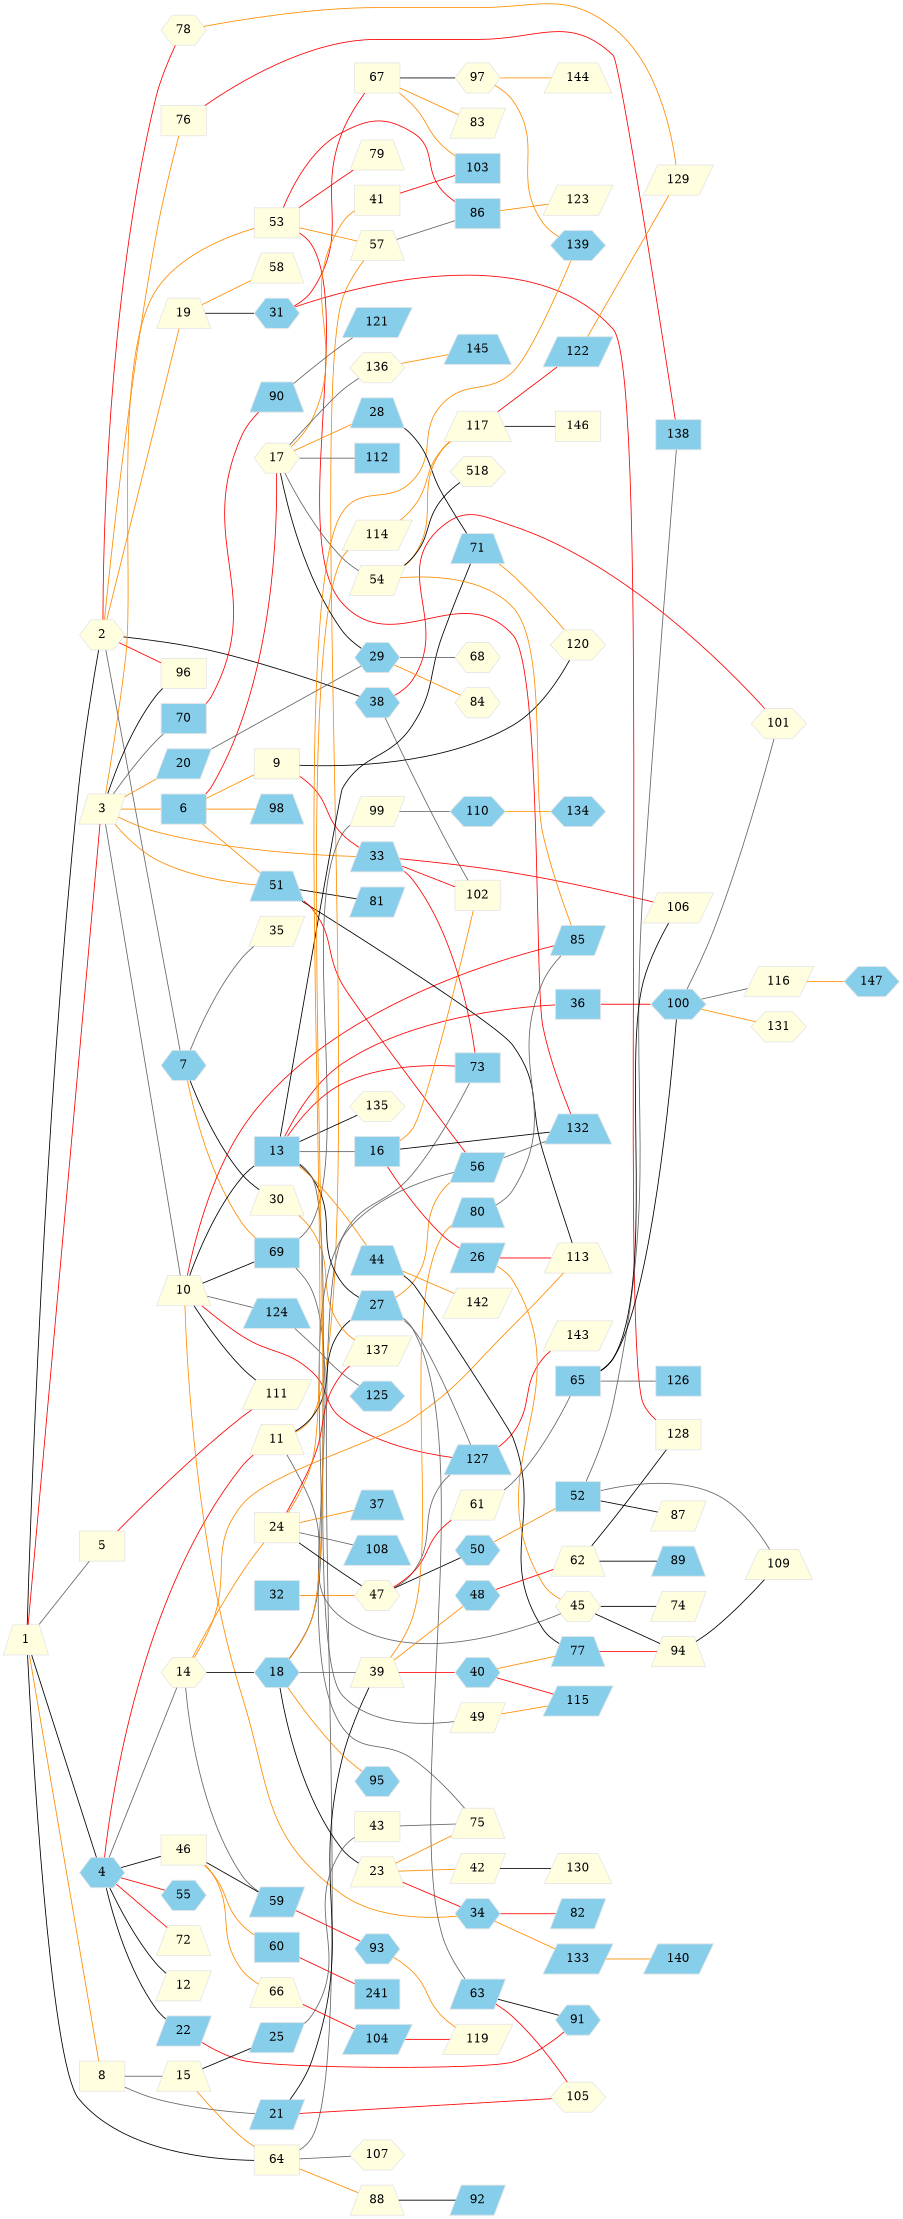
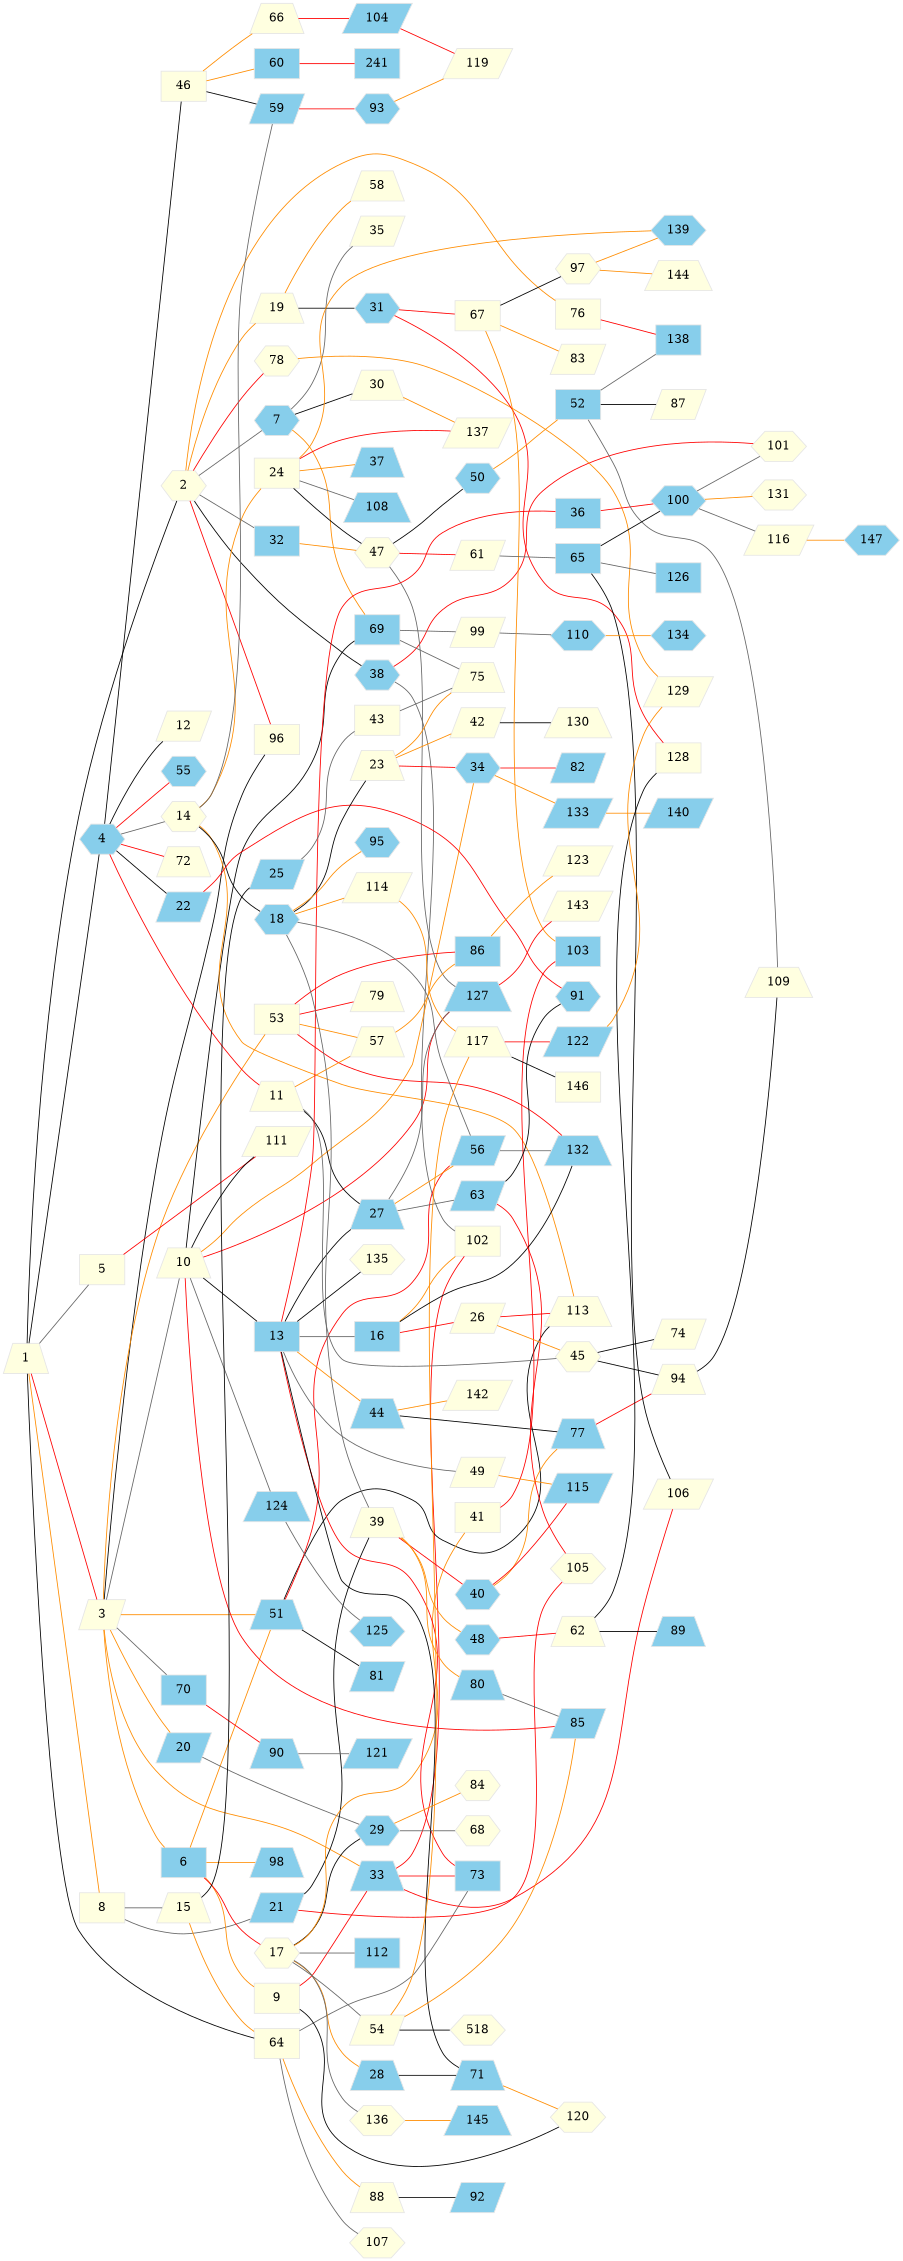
edge "86" -- "57": color gray40 -> darkorange
edge "2" -- "32": added
node "26": fillcolor skyblue -> lightyellow
